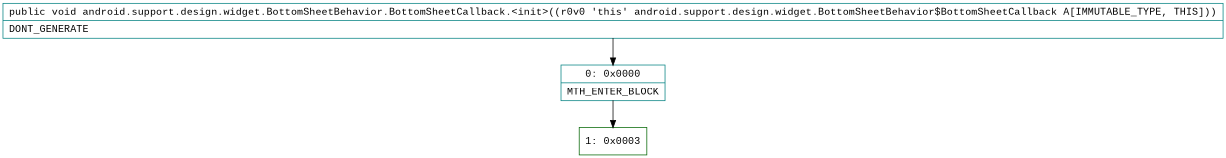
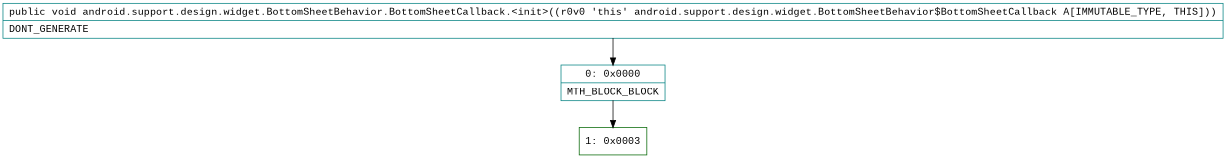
node "0: 0x0000": text "MTH_ENTER_BLOCK" -> "MTH_BLOCK_BLOCK"
